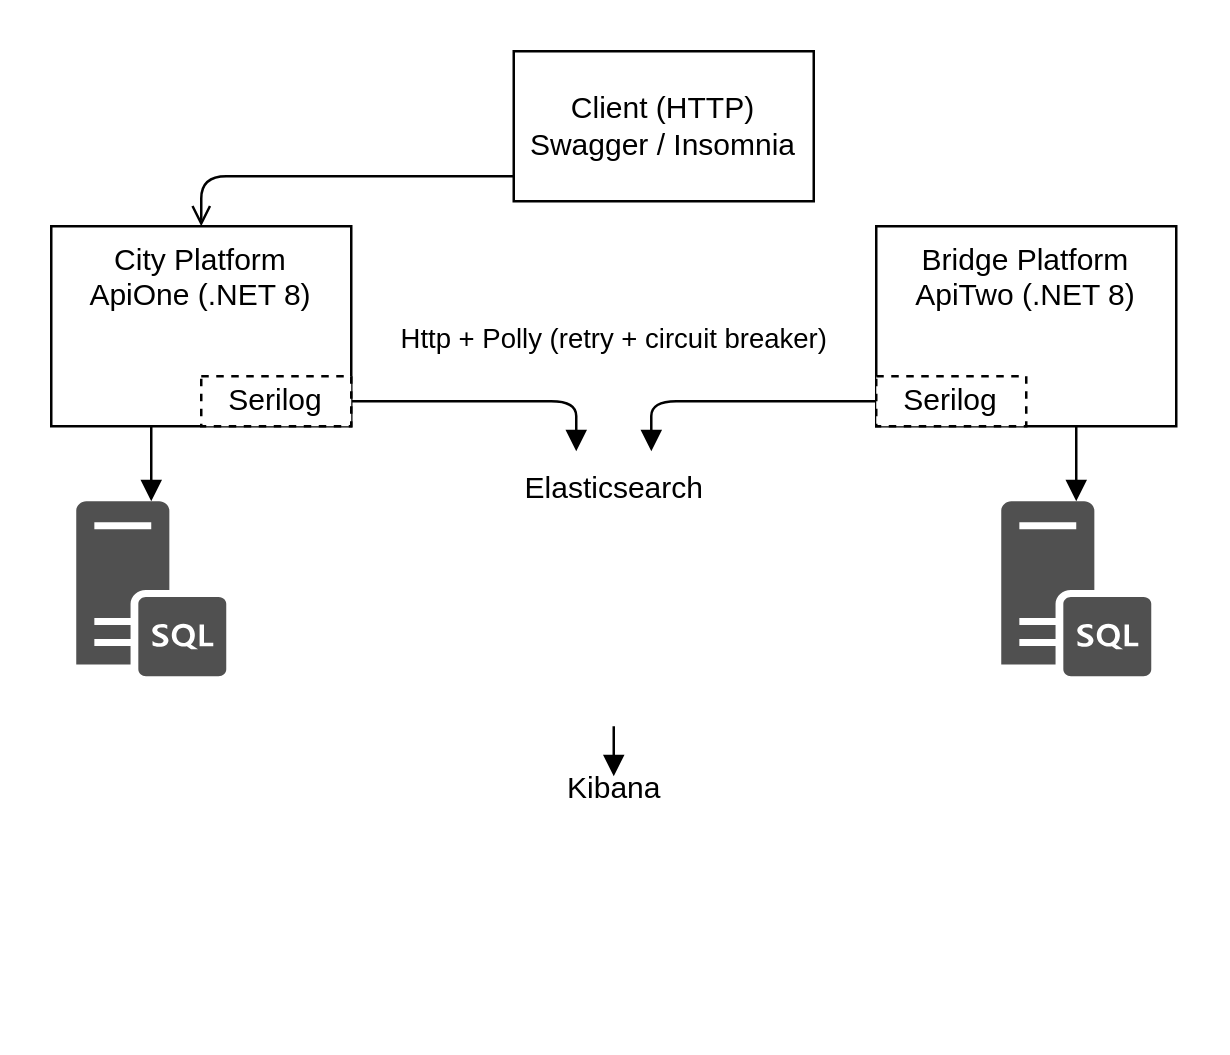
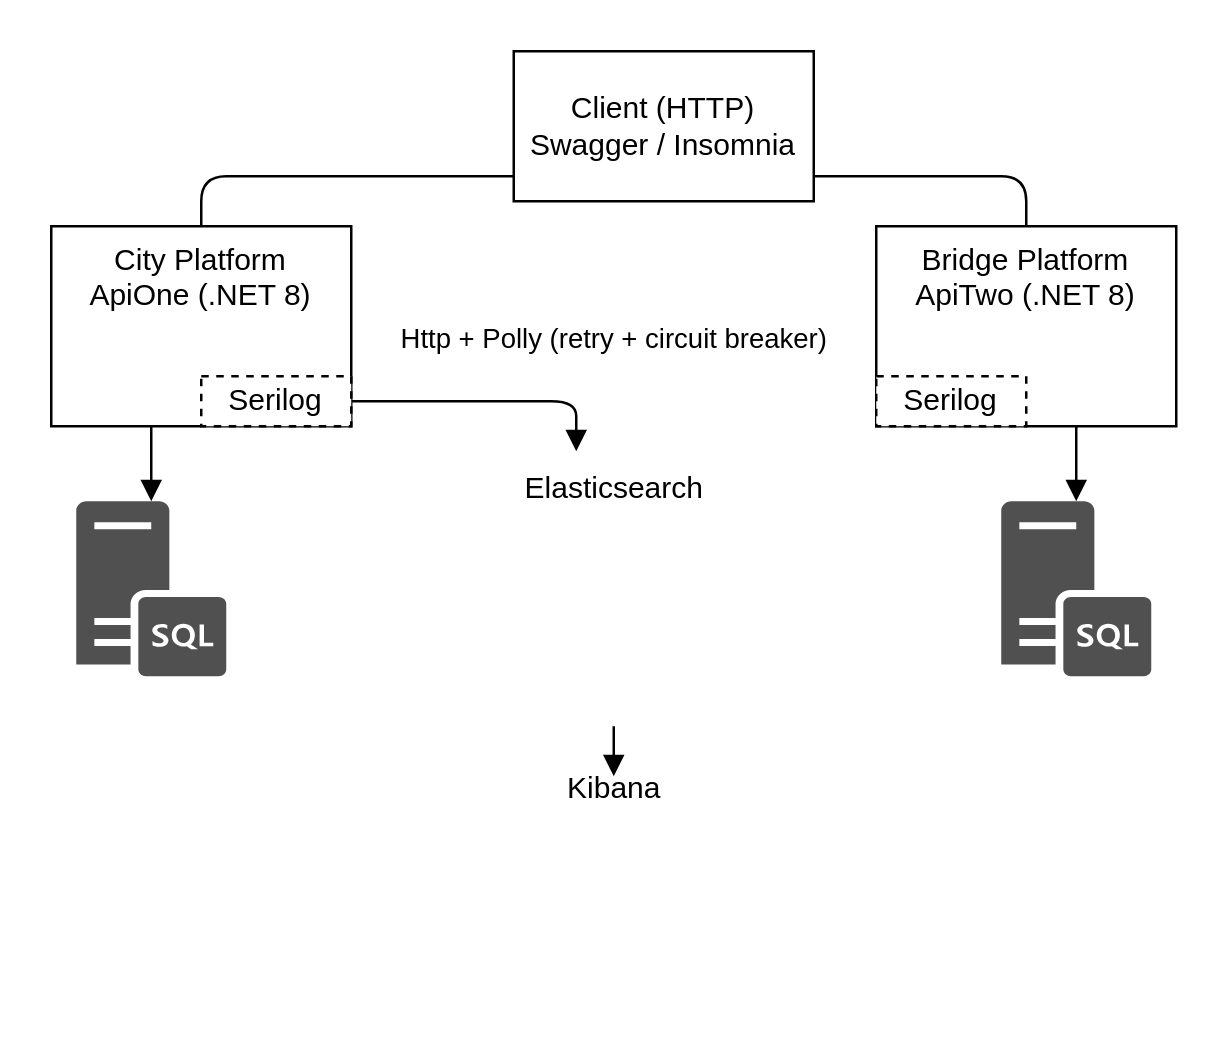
edge "Client (HTTP) Swagger / Insomnia" -- "Bridge Platform ApiTwo (.NET 8)": added
edge "Client (HTTP) Swagger / Insomnia" -> "City Platform ApiOne (.NET 8)": arrowhead open -> none
edge "Bridge Platform ApiTwo (.NET 8)" -> "Elasticsearch": removed
